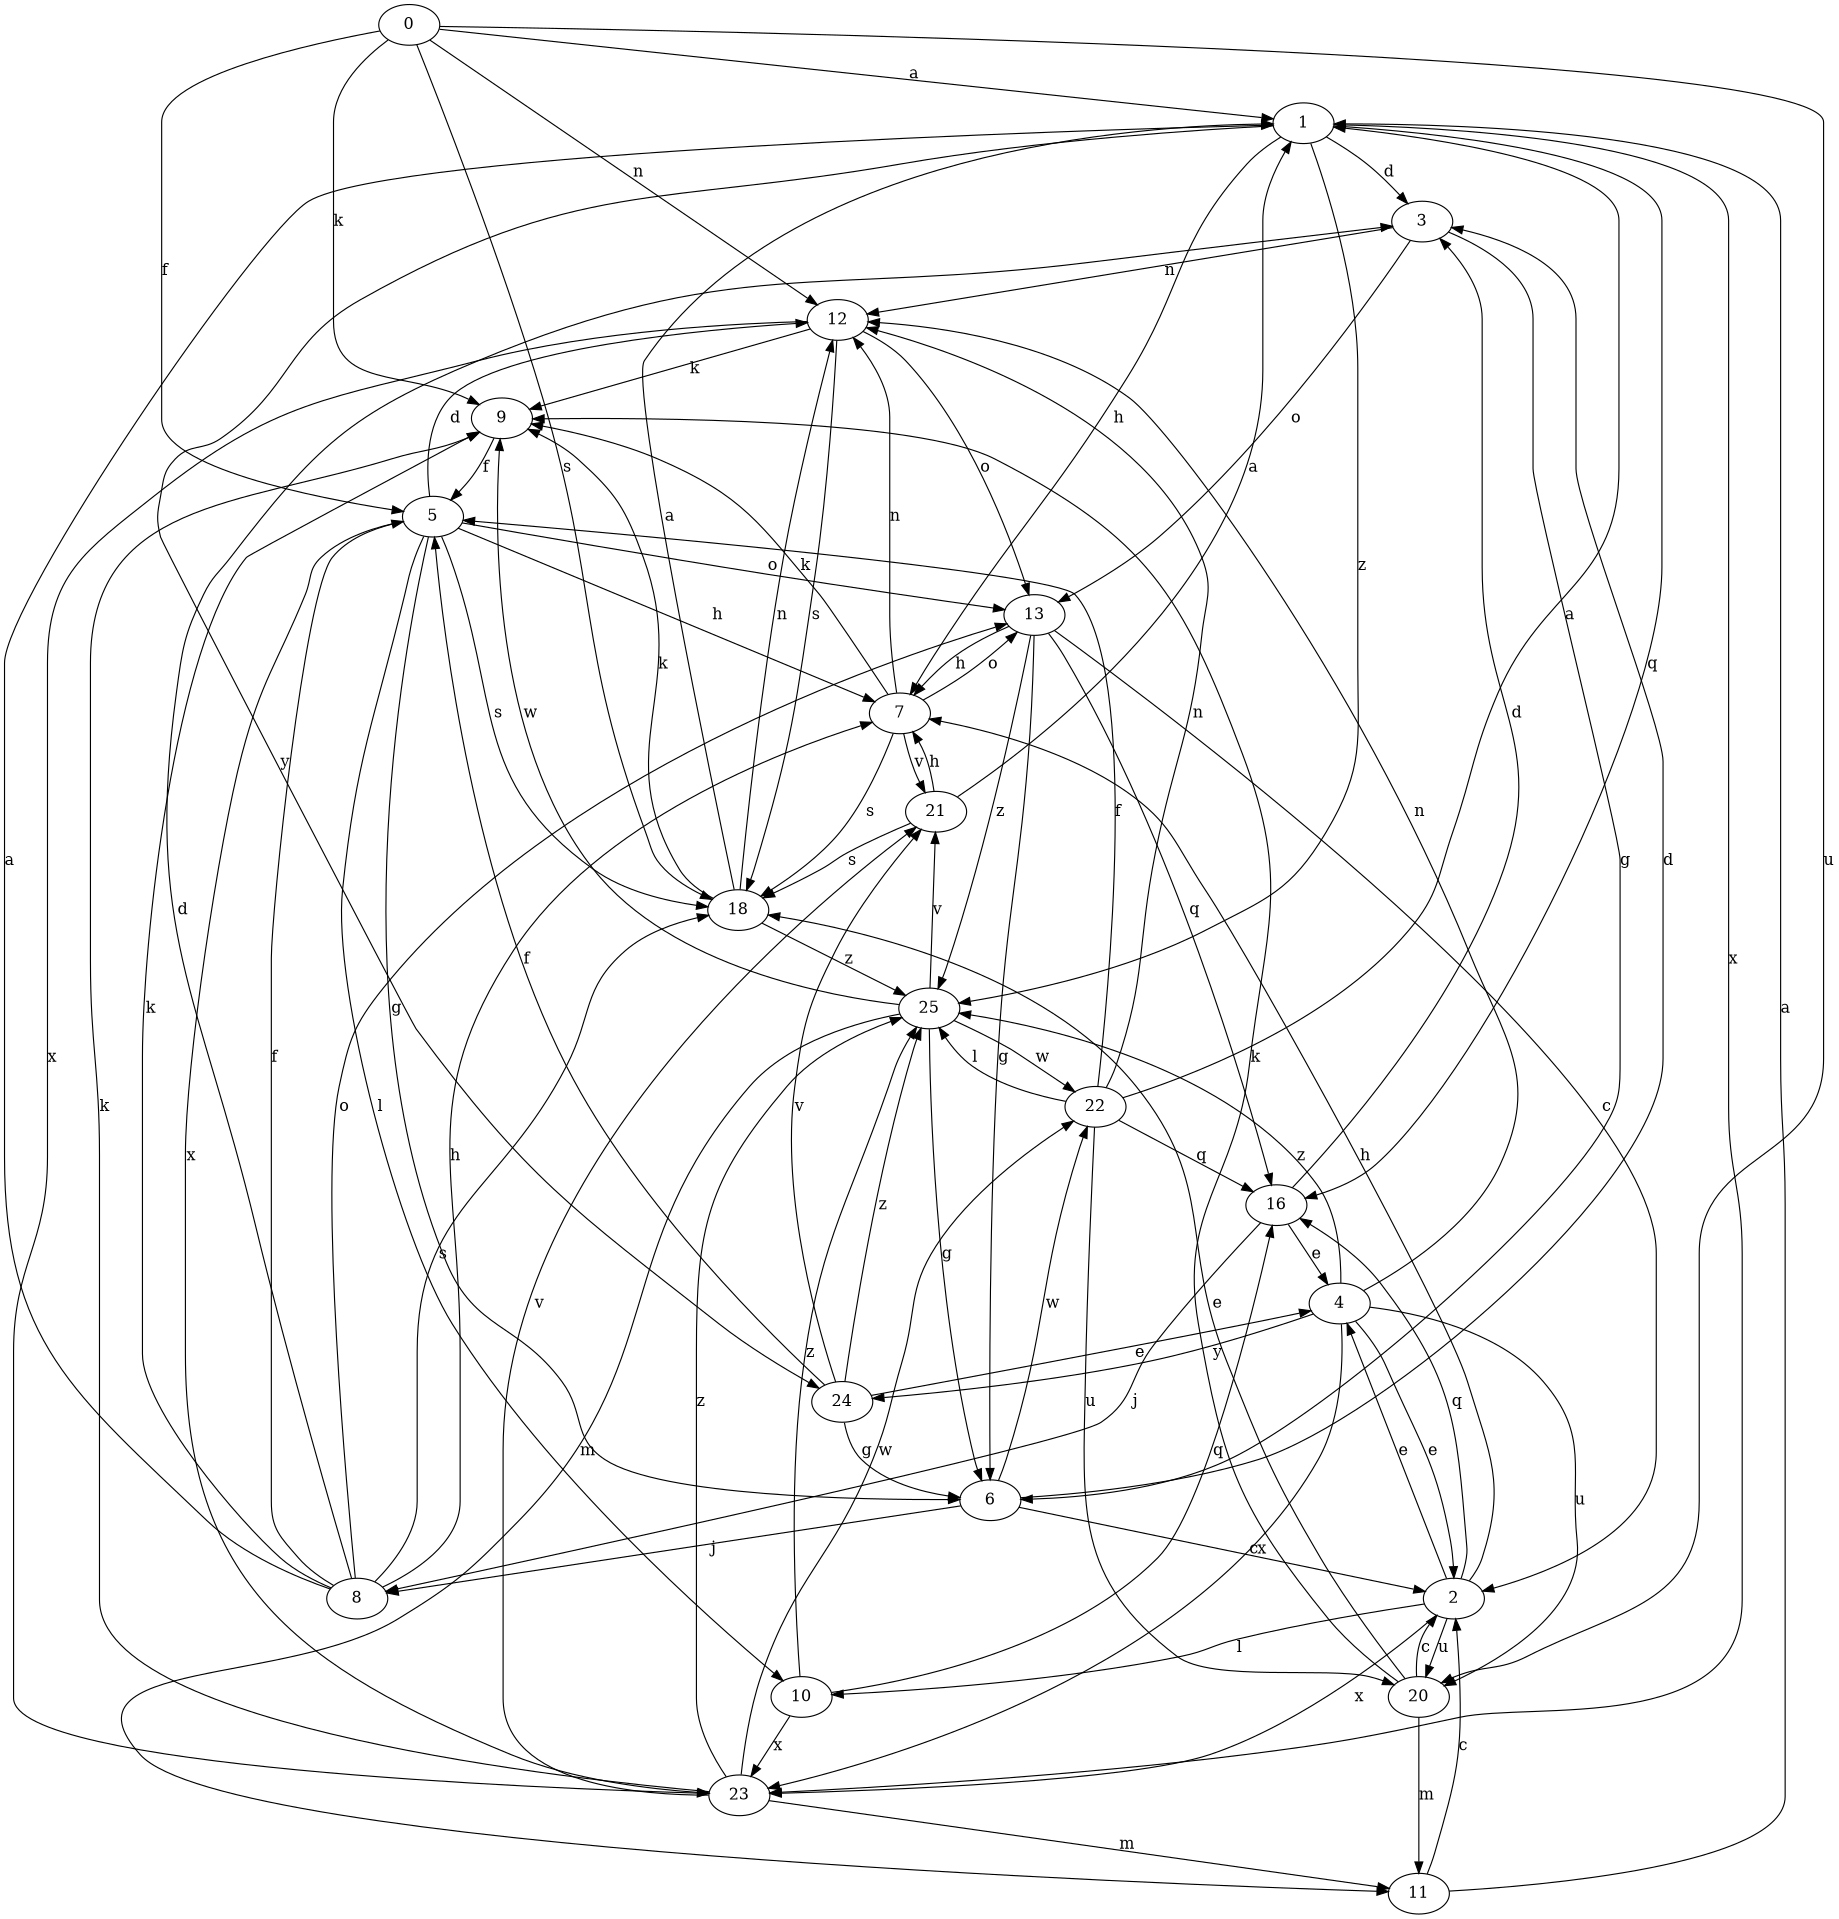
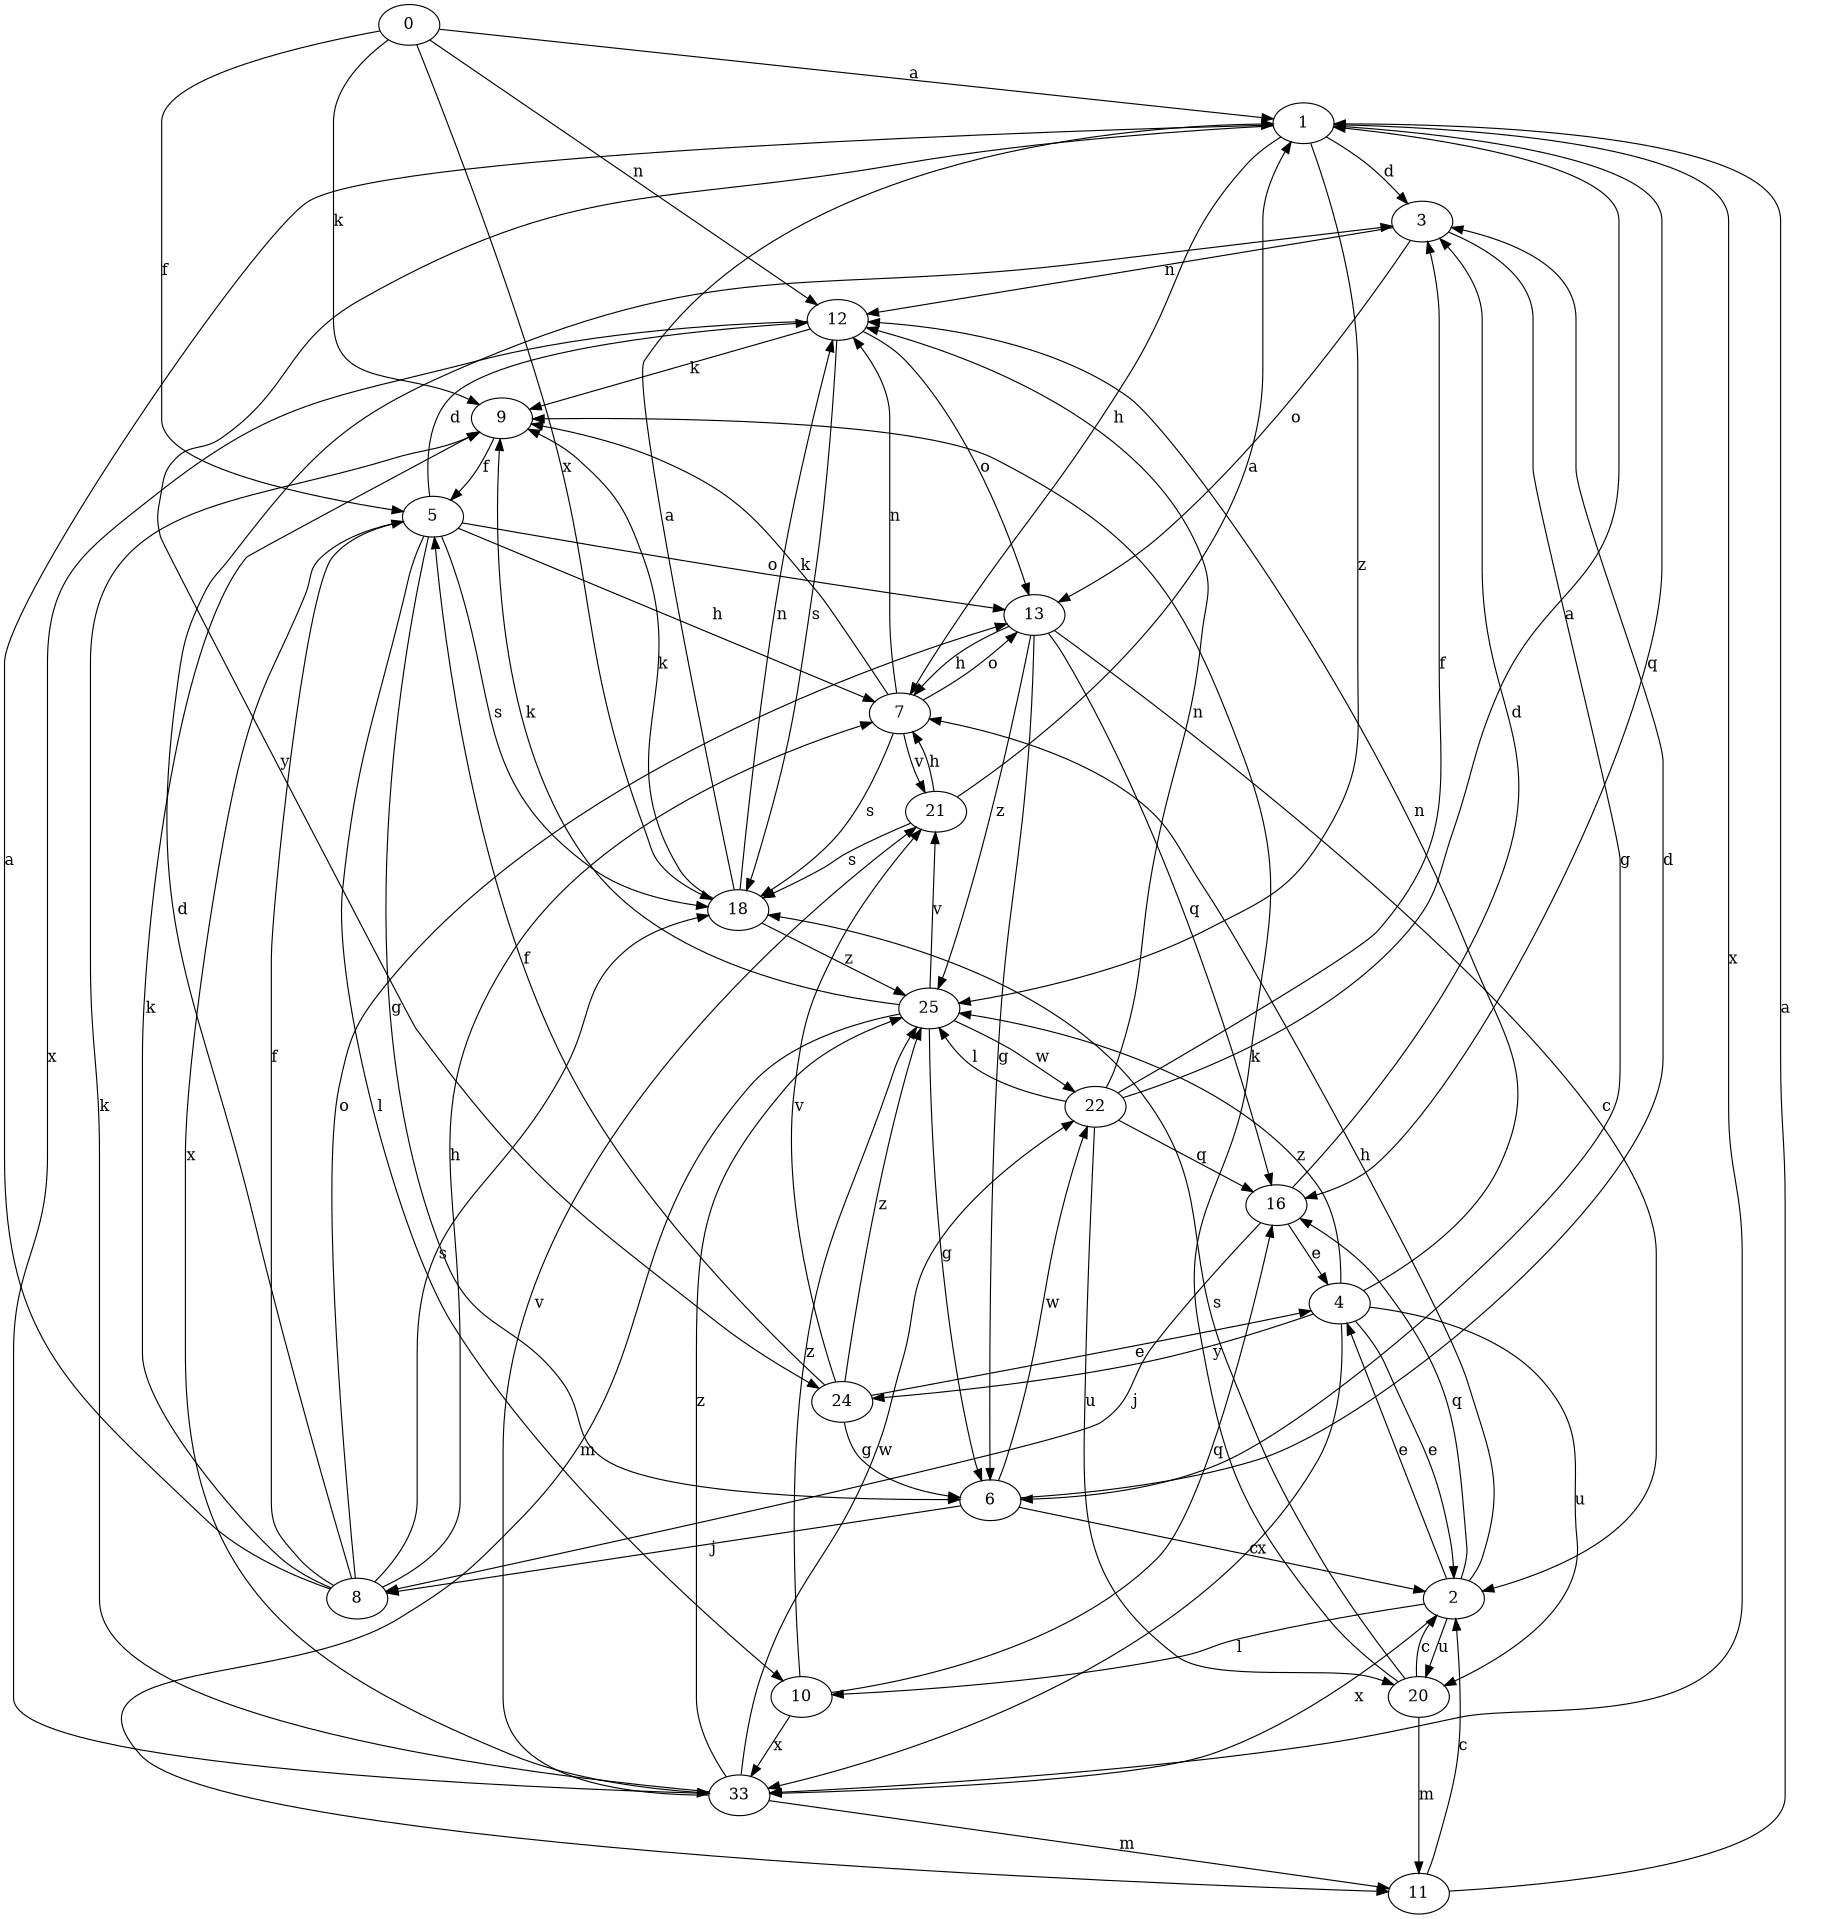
edge "0" -> "20": removed, label "u"
edge "0" -> "18": label "s" -> "x"
edge "22" -> "5": now "22" -> "3"
edge "25" -> "9": label "w" -> "k"
edge "20" -> "18": label "e" -> "s"
node "23": label "23" -> "33"
